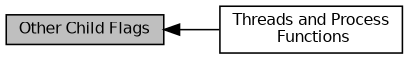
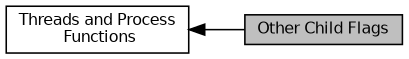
edge "Threads and Process Functions" -> "Other Child Flags": reversed
